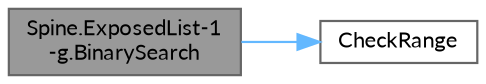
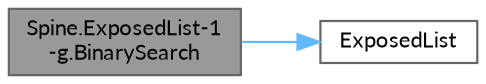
node "CheckRange": label "CheckRange" -> "ExposedList"
